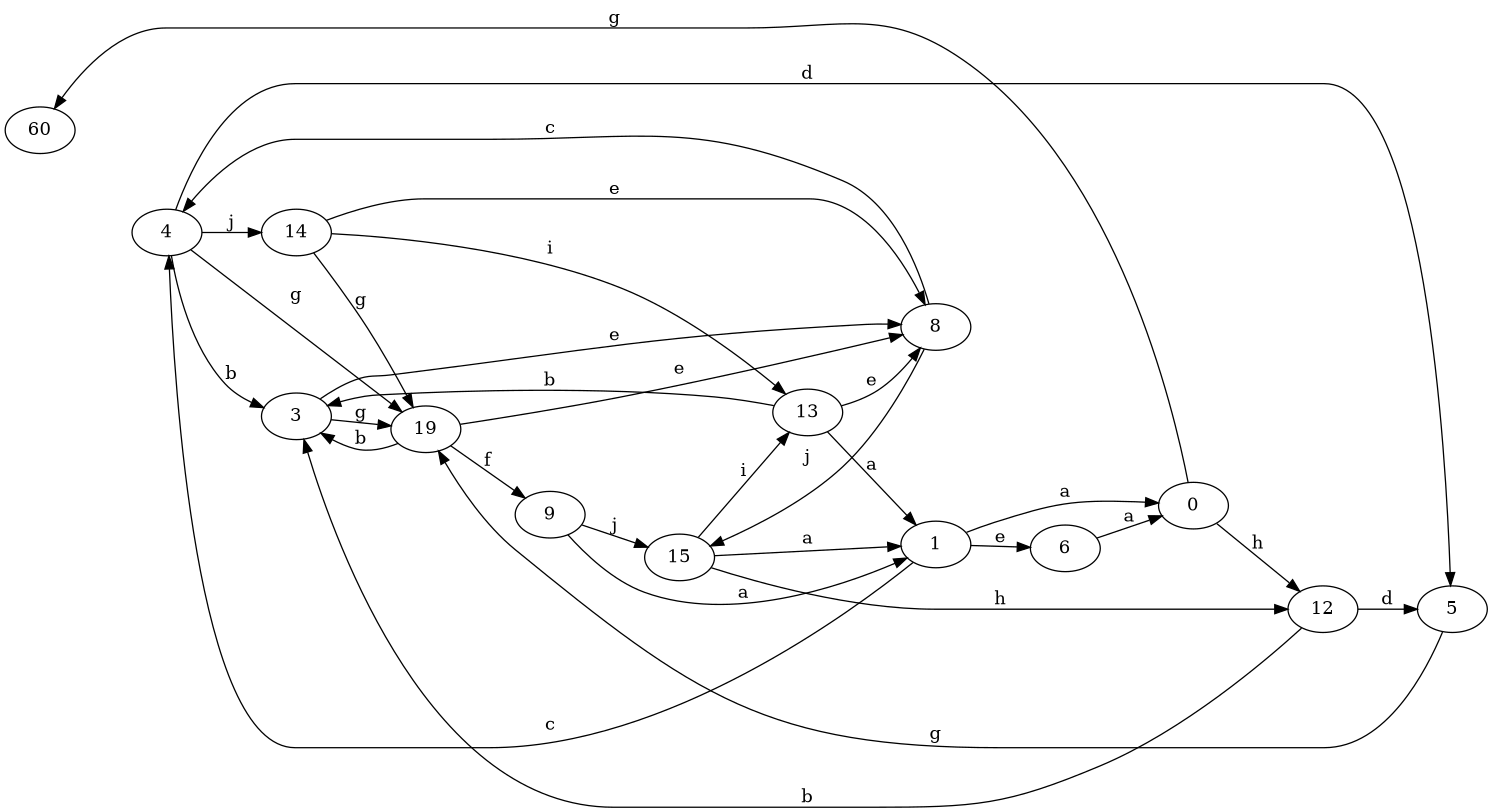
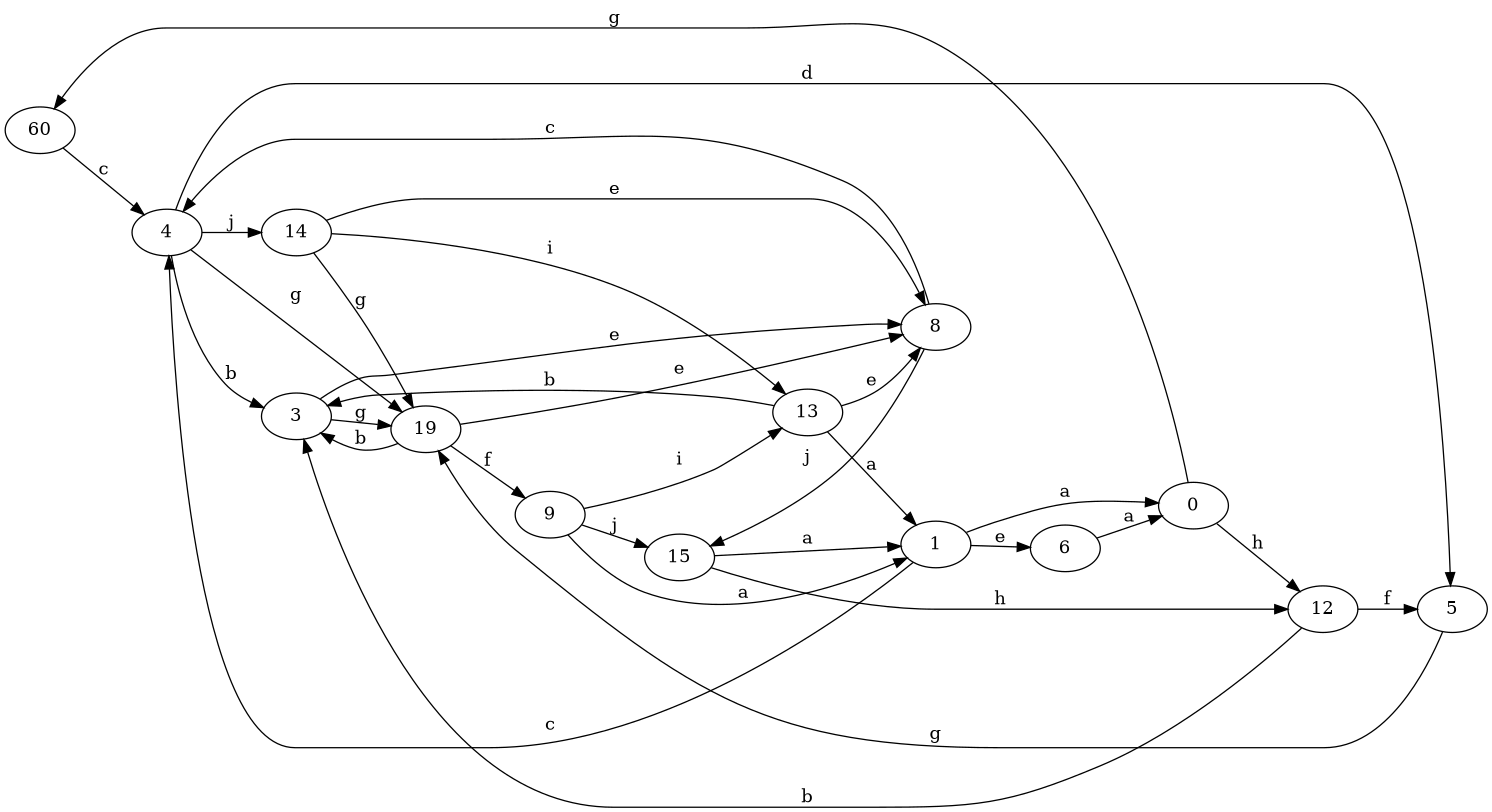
edge "60" -> "4": added, label "c"
edge "15" -> "13": now "9" -> "13"
edge "12" -> "5": label "d" -> "f"
